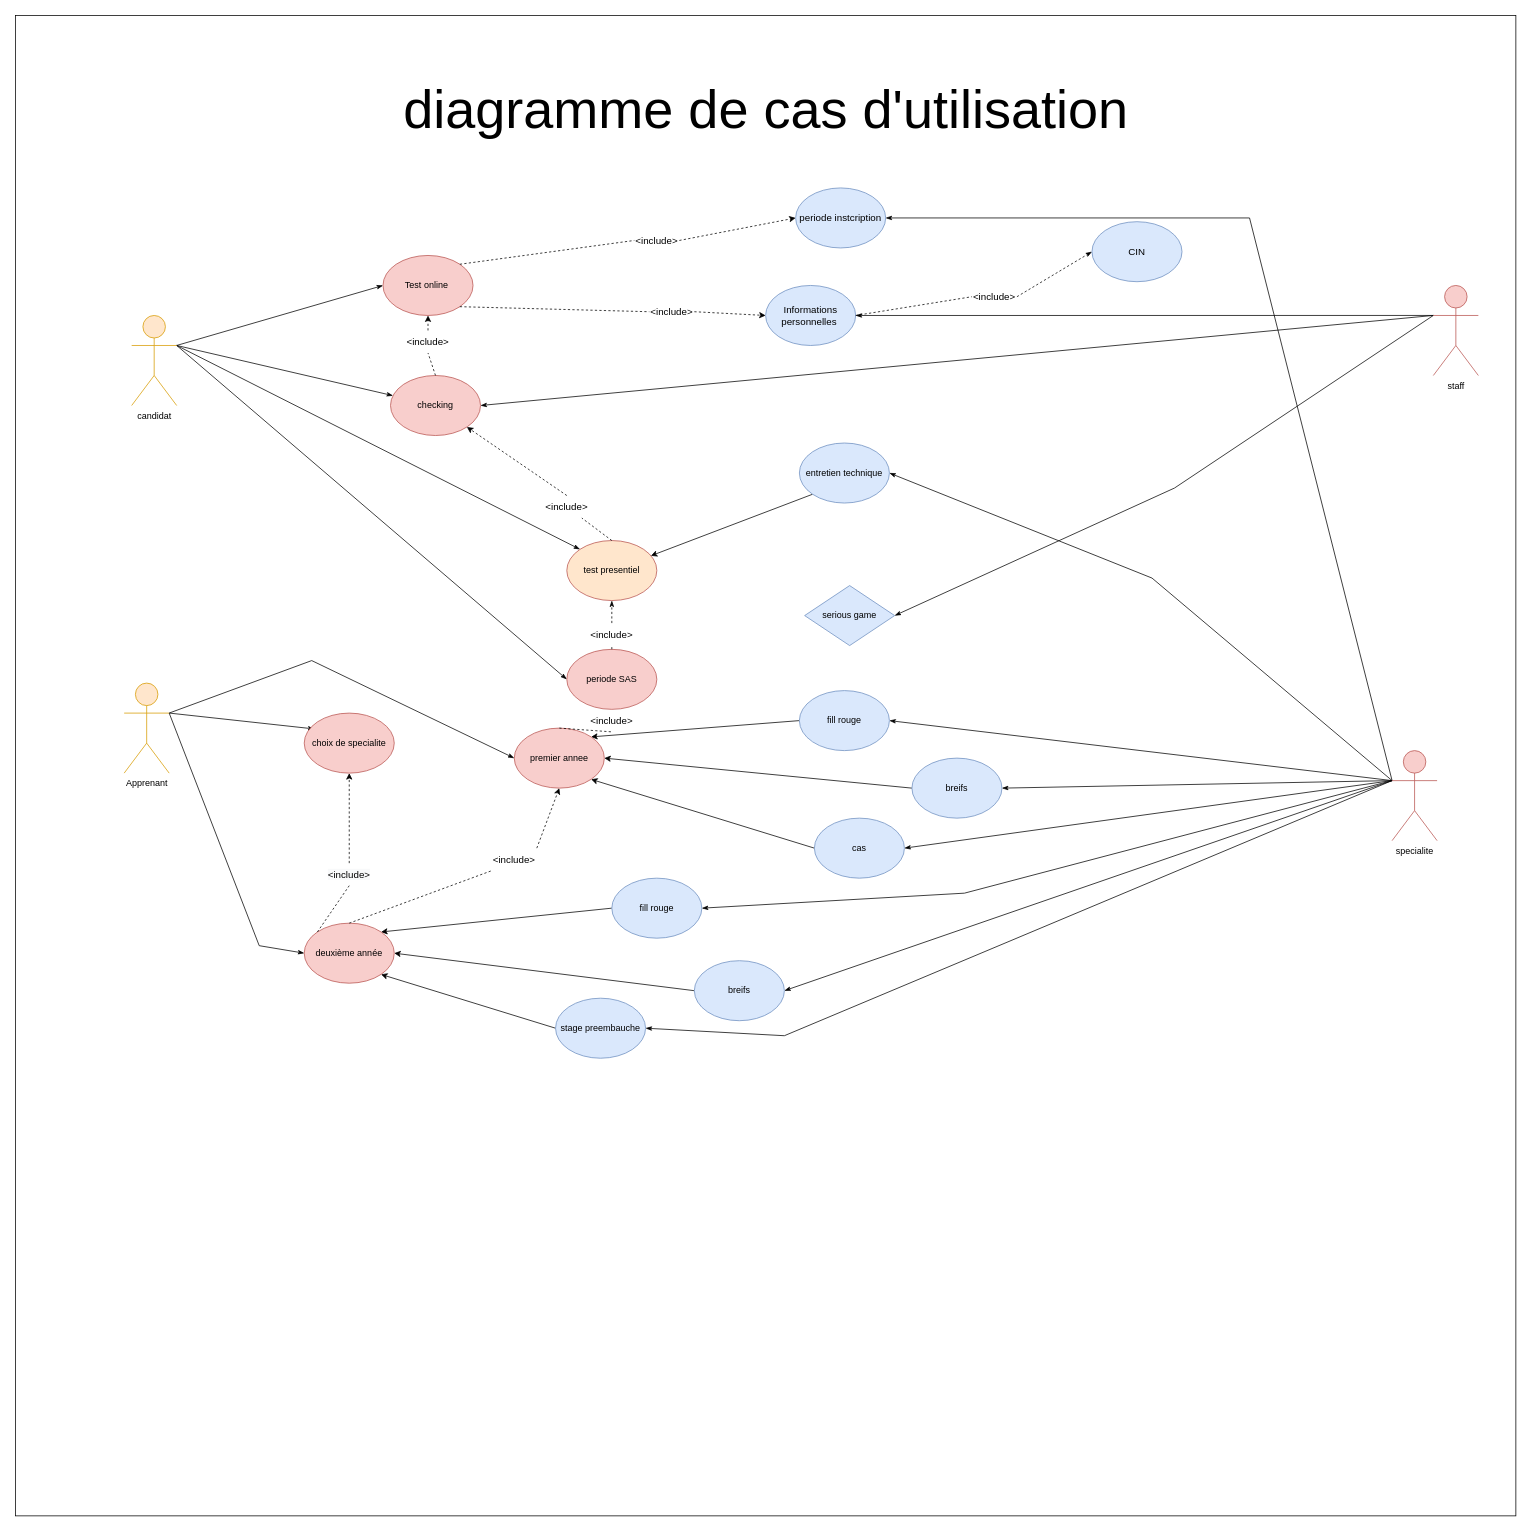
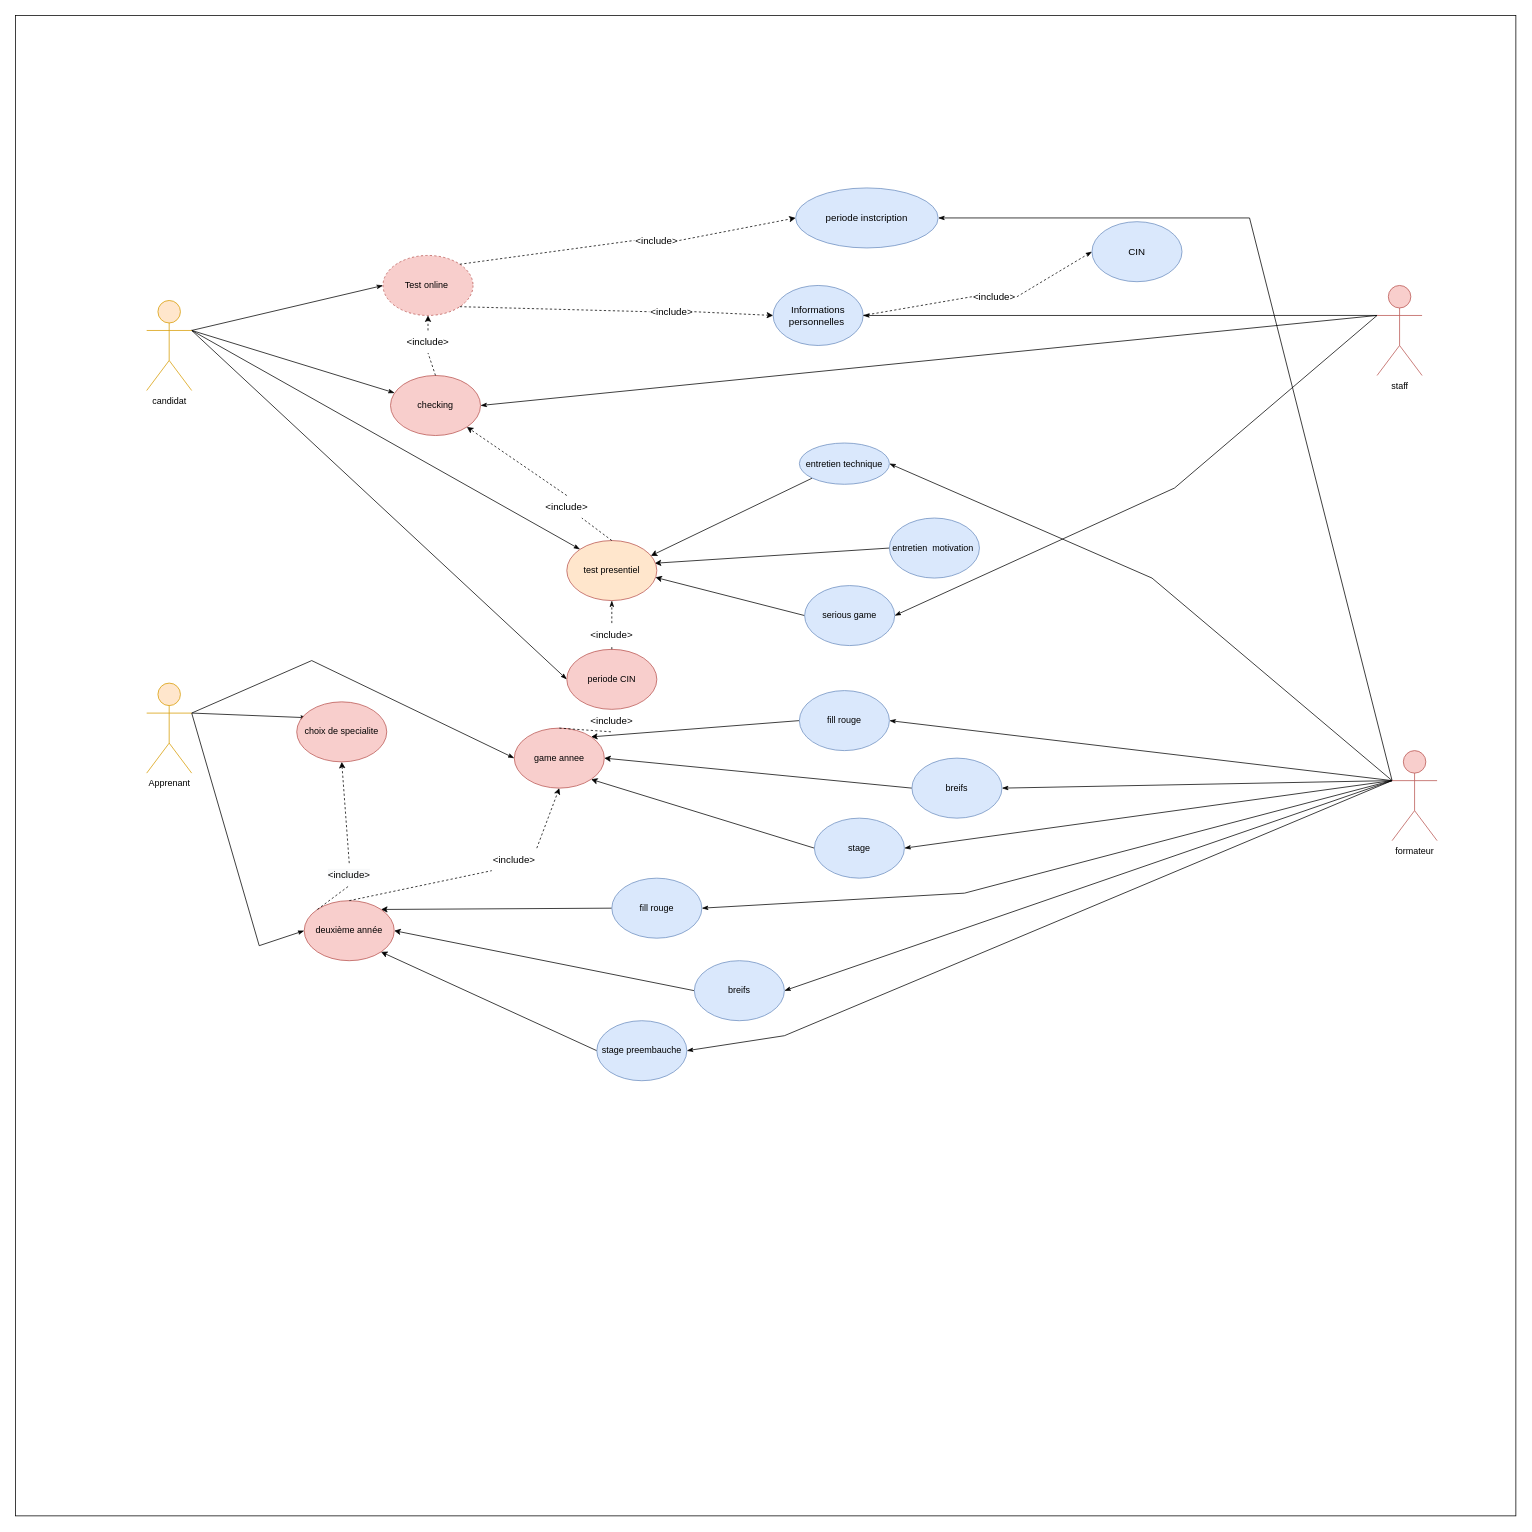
node "diagramme de cas d'utilisation": removed
node "periode instcription": size 90x60 -> 143x60
node "Test online": style solid -> dashed
node "Informations personnelles": moved (810, 315) -> (818, 315)
node "staff": moved (1455, 330) -> (1399, 330)
node "candidat": moved (154, 360) -> (169, 345)
node "entretien technique": size 90x60 -> 90x41
node "entretien motivation": added
edge "entretien motivation" -> "test presentiel": added
edge "serious game" -> "test presentiel": added
node "serious game": shape diamond -> ellipse
node "periode SAS": label "periode SAS" -> "periode CIN"
node "Apprenant": moved (147, 728) -> (169, 728)
node "choix de specialite": moved (349, 743) -> (342, 732)
node "premier annee": label "premier annee" -> "game annee"
node "cas": label "cas" -> "stage"
node "specialite": label "specialite" -> "formateur"
node "deuxième année": moved (349, 953) -> (349, 930)
node "stage preembauche": moved (600, 1028) -> (642, 1050)
